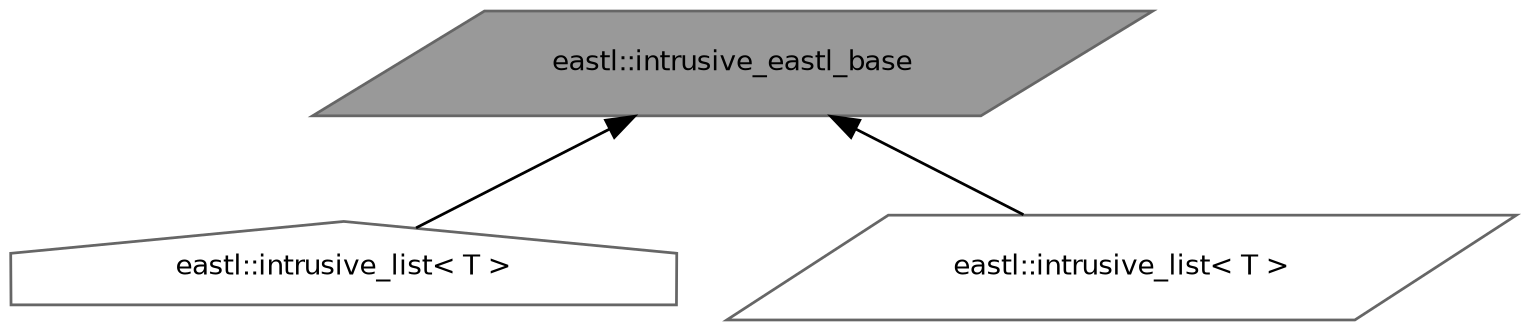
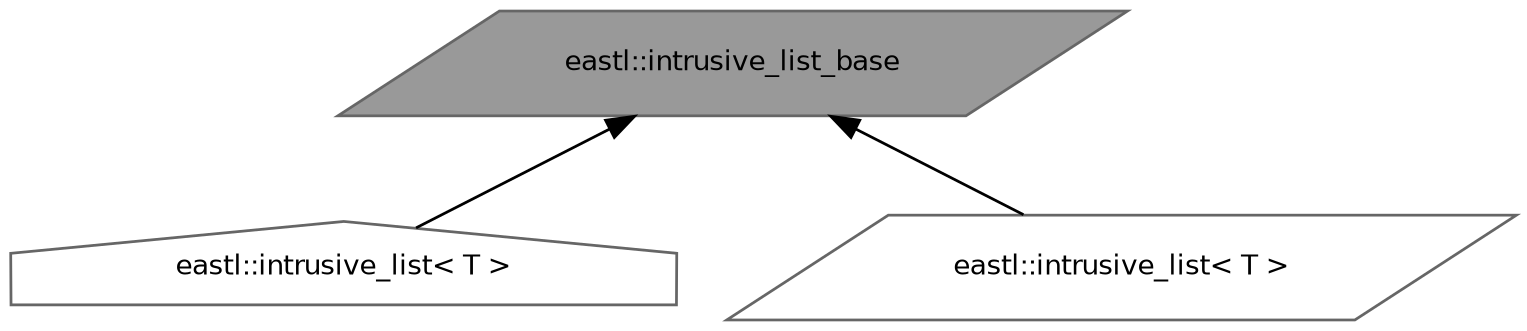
node "eastl::intrusive_eastl_base": label "eastl::intrusive_eastl_base" -> "eastl::intrusive_list_base"
